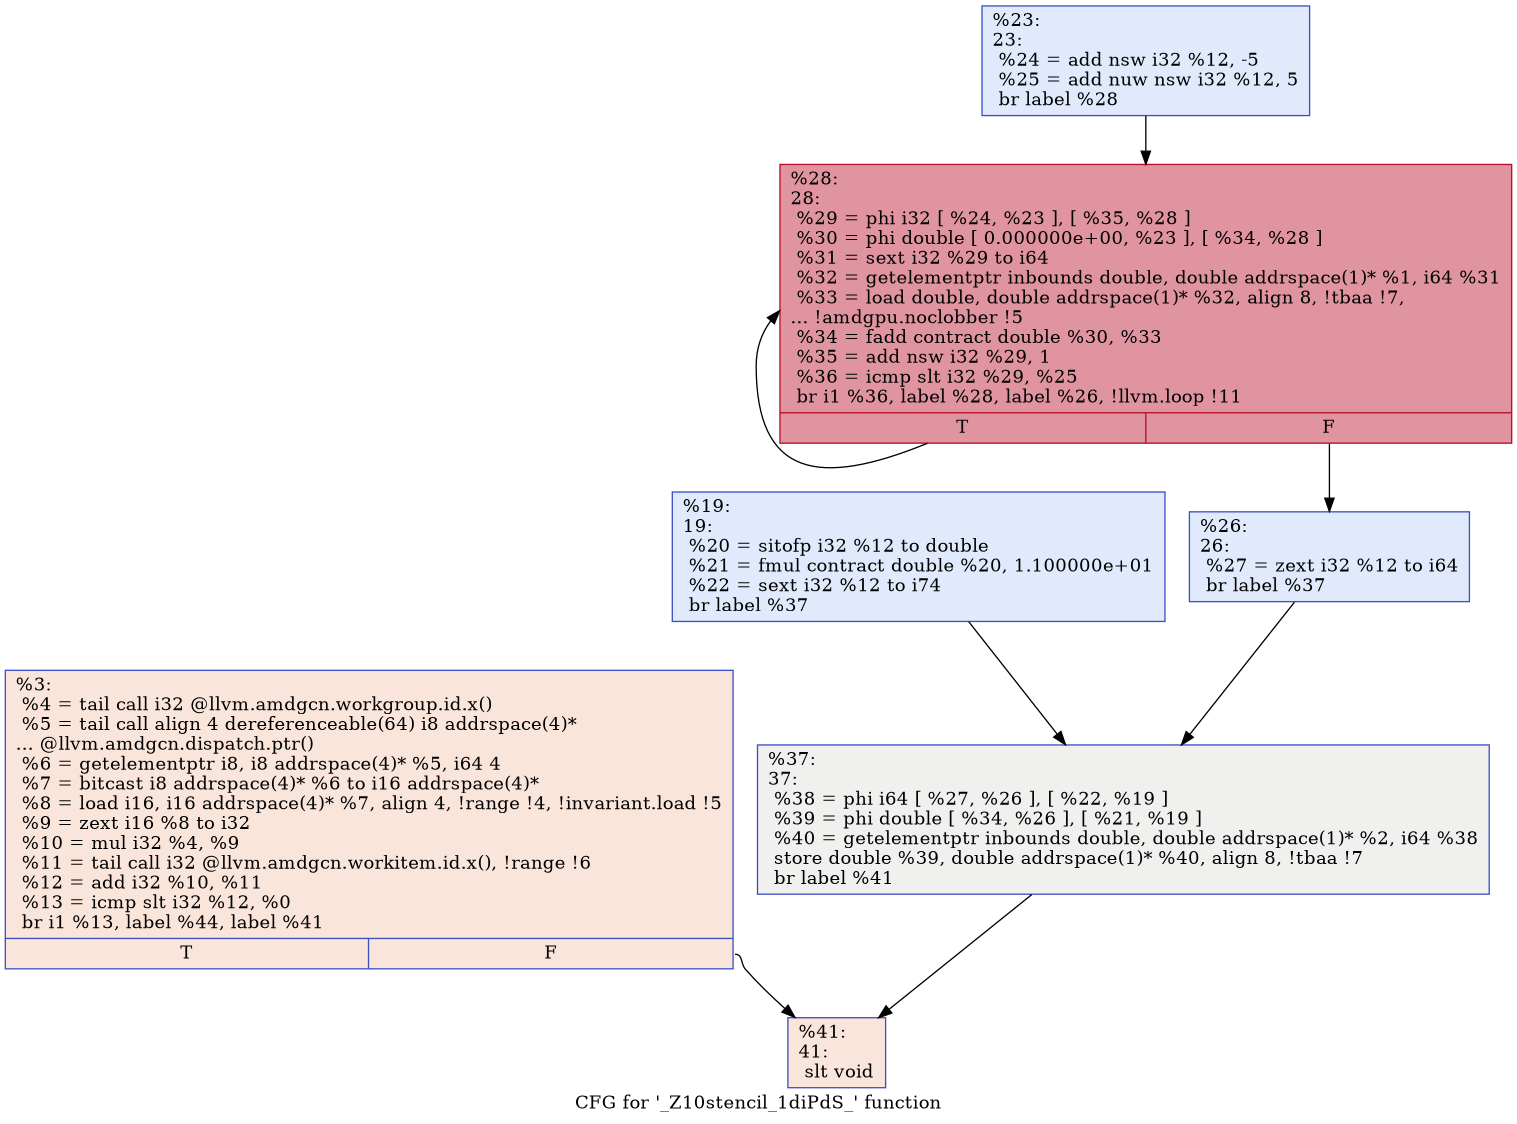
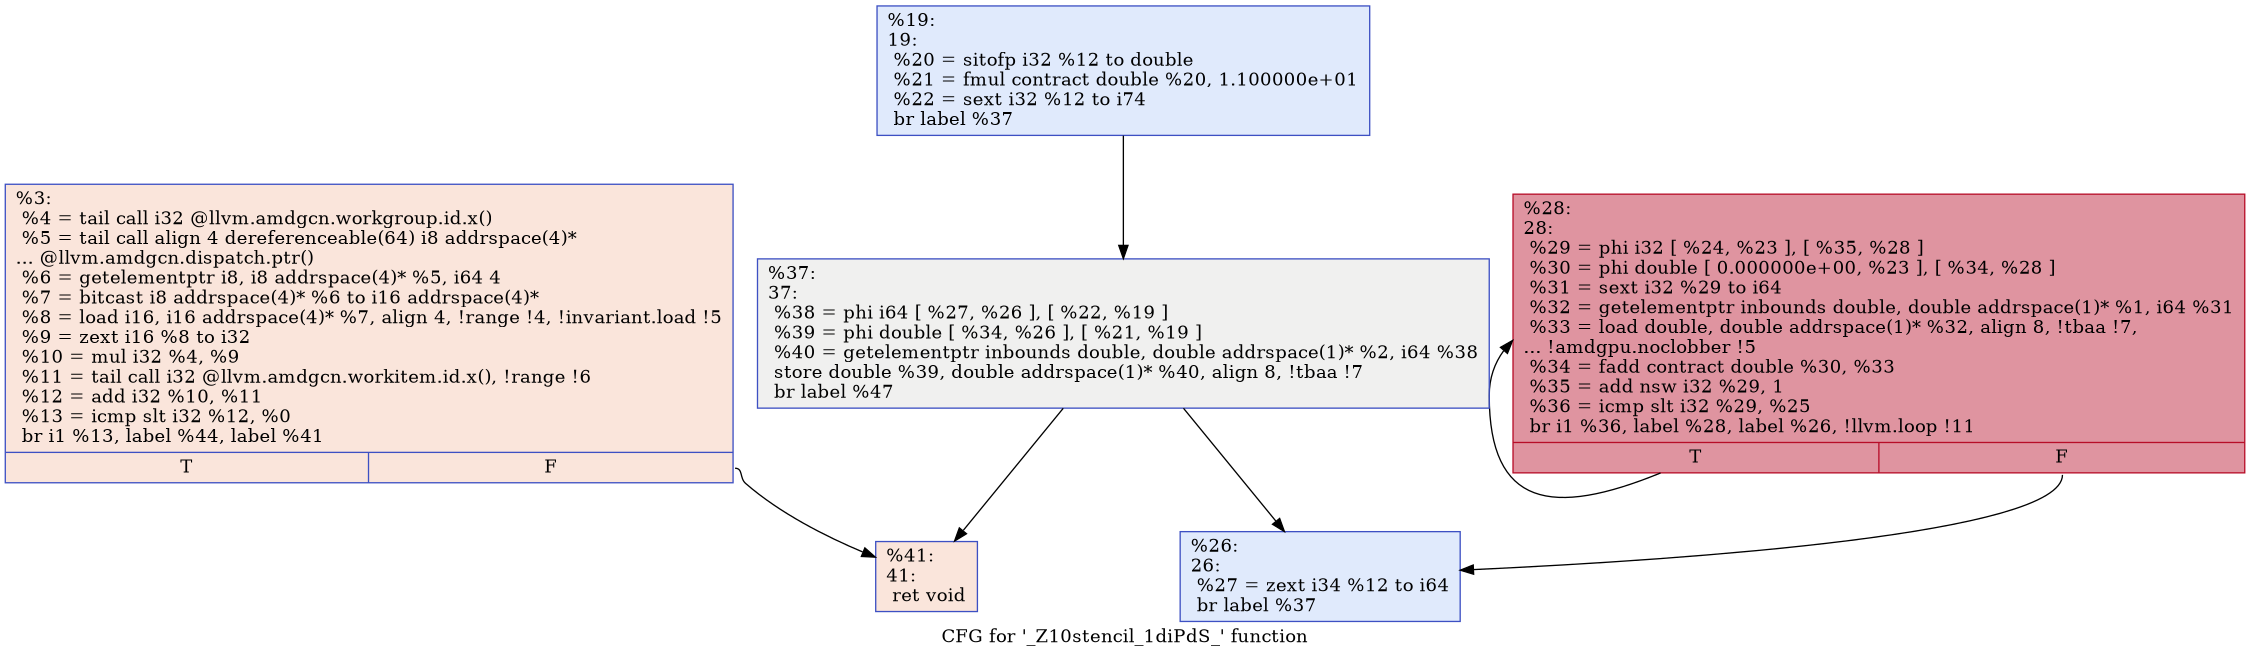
node "%23:": removed
node "%26:": text "%27 = zext i32 %12 to i64" -> "%27 = zext i34 %12 to i64"
edge "%26:" -> "%37:": reversed
node "%37:": text "br label %41" -> "br label %47"
node "%41:": text "slt void" -> "ret void"
